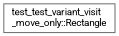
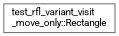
node "test_test_variant_visit _move_only::Rectangle": label "test_test_variant_visit _move_only::Rectangle" -> "test_rfl_variant_visit _move_only::Rectangle"
